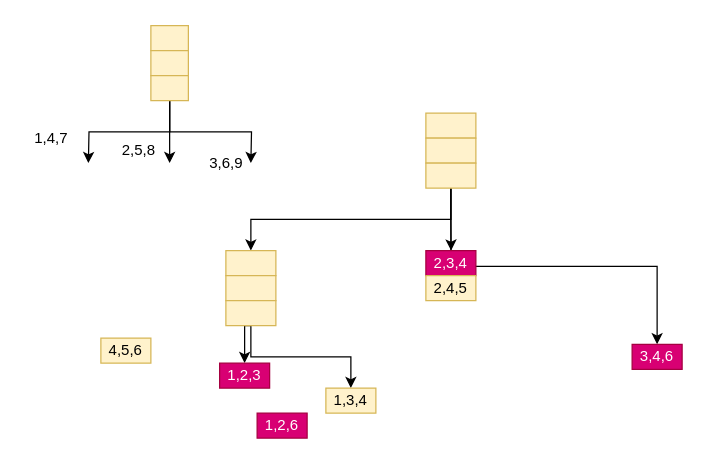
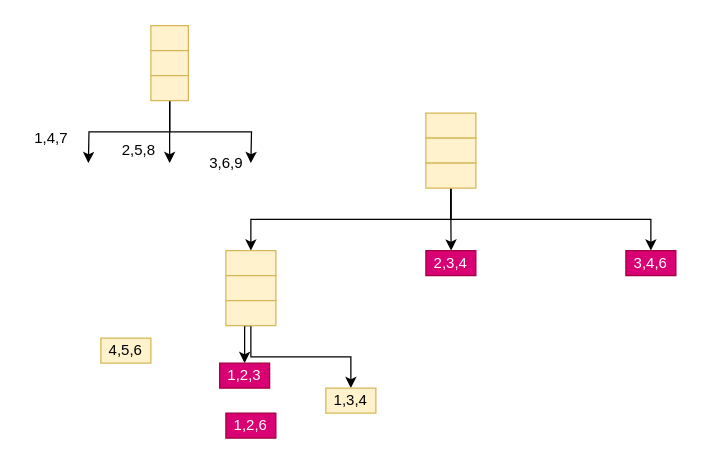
node "2,4,5": removed
node "3,4,6": moved (657, 357) -> (651, 263)
node "1,2,6": moved (282, 426) -> (251, 426)
